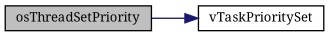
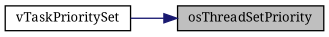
edge "osThreadSetPriority" -> "vTaskPrioritySet": reversed
